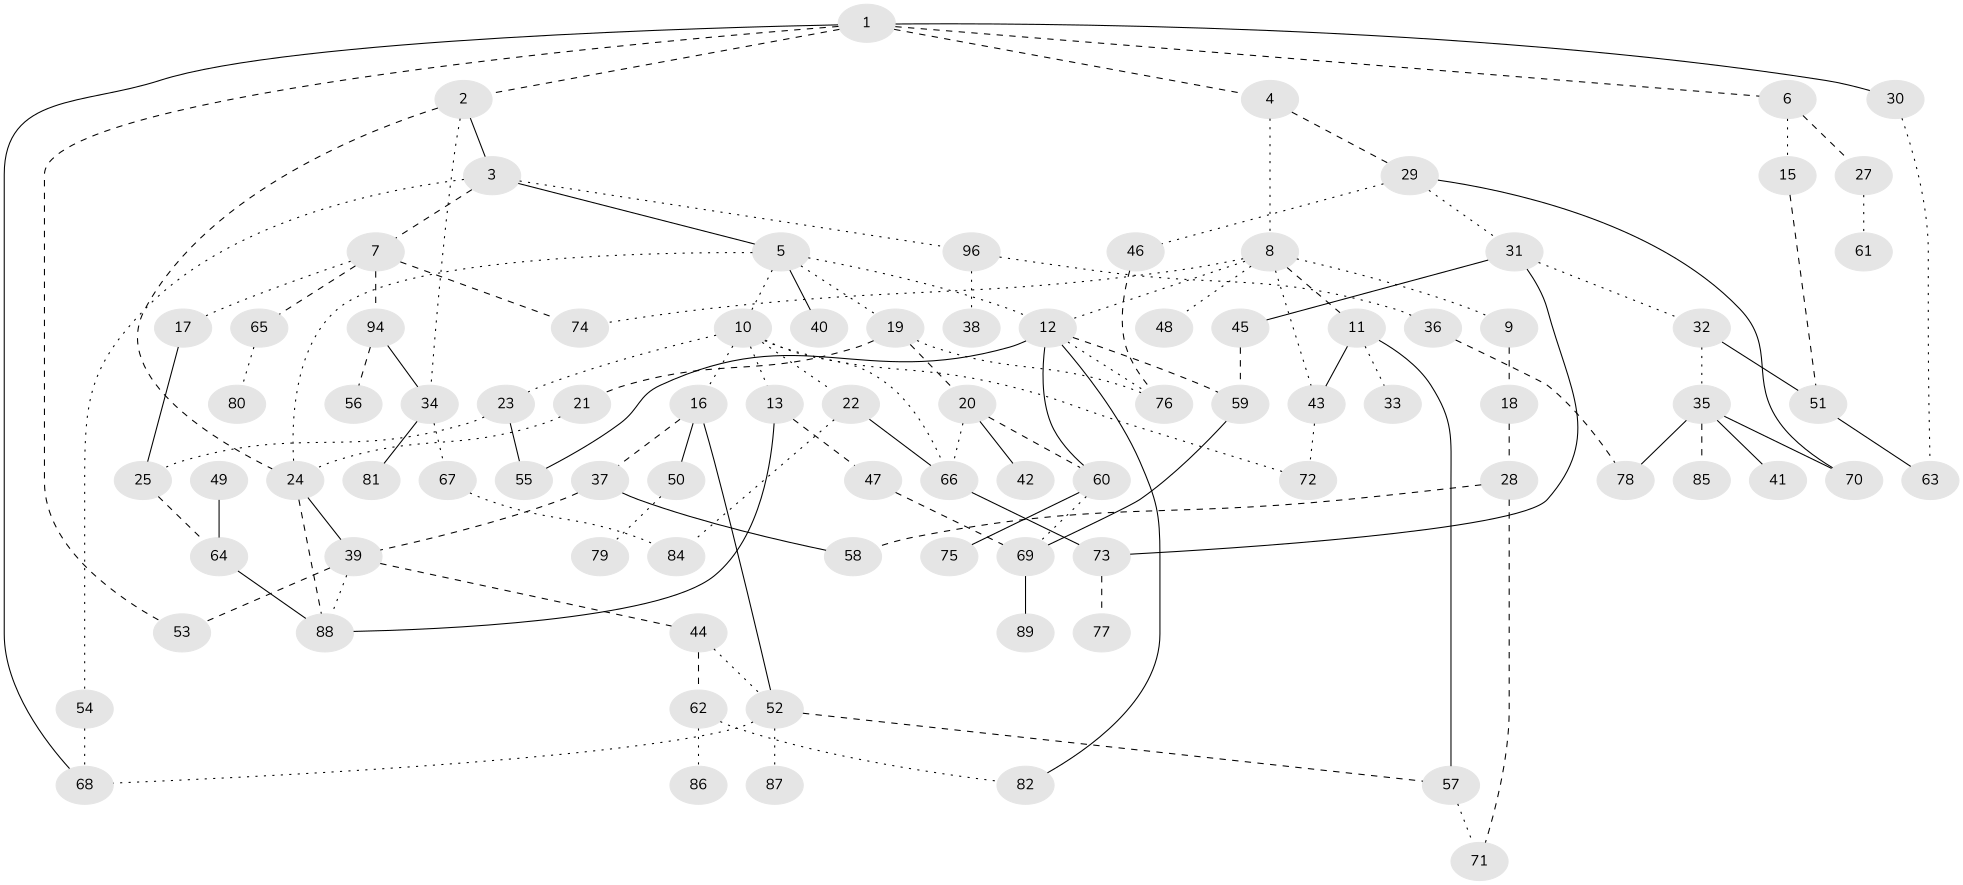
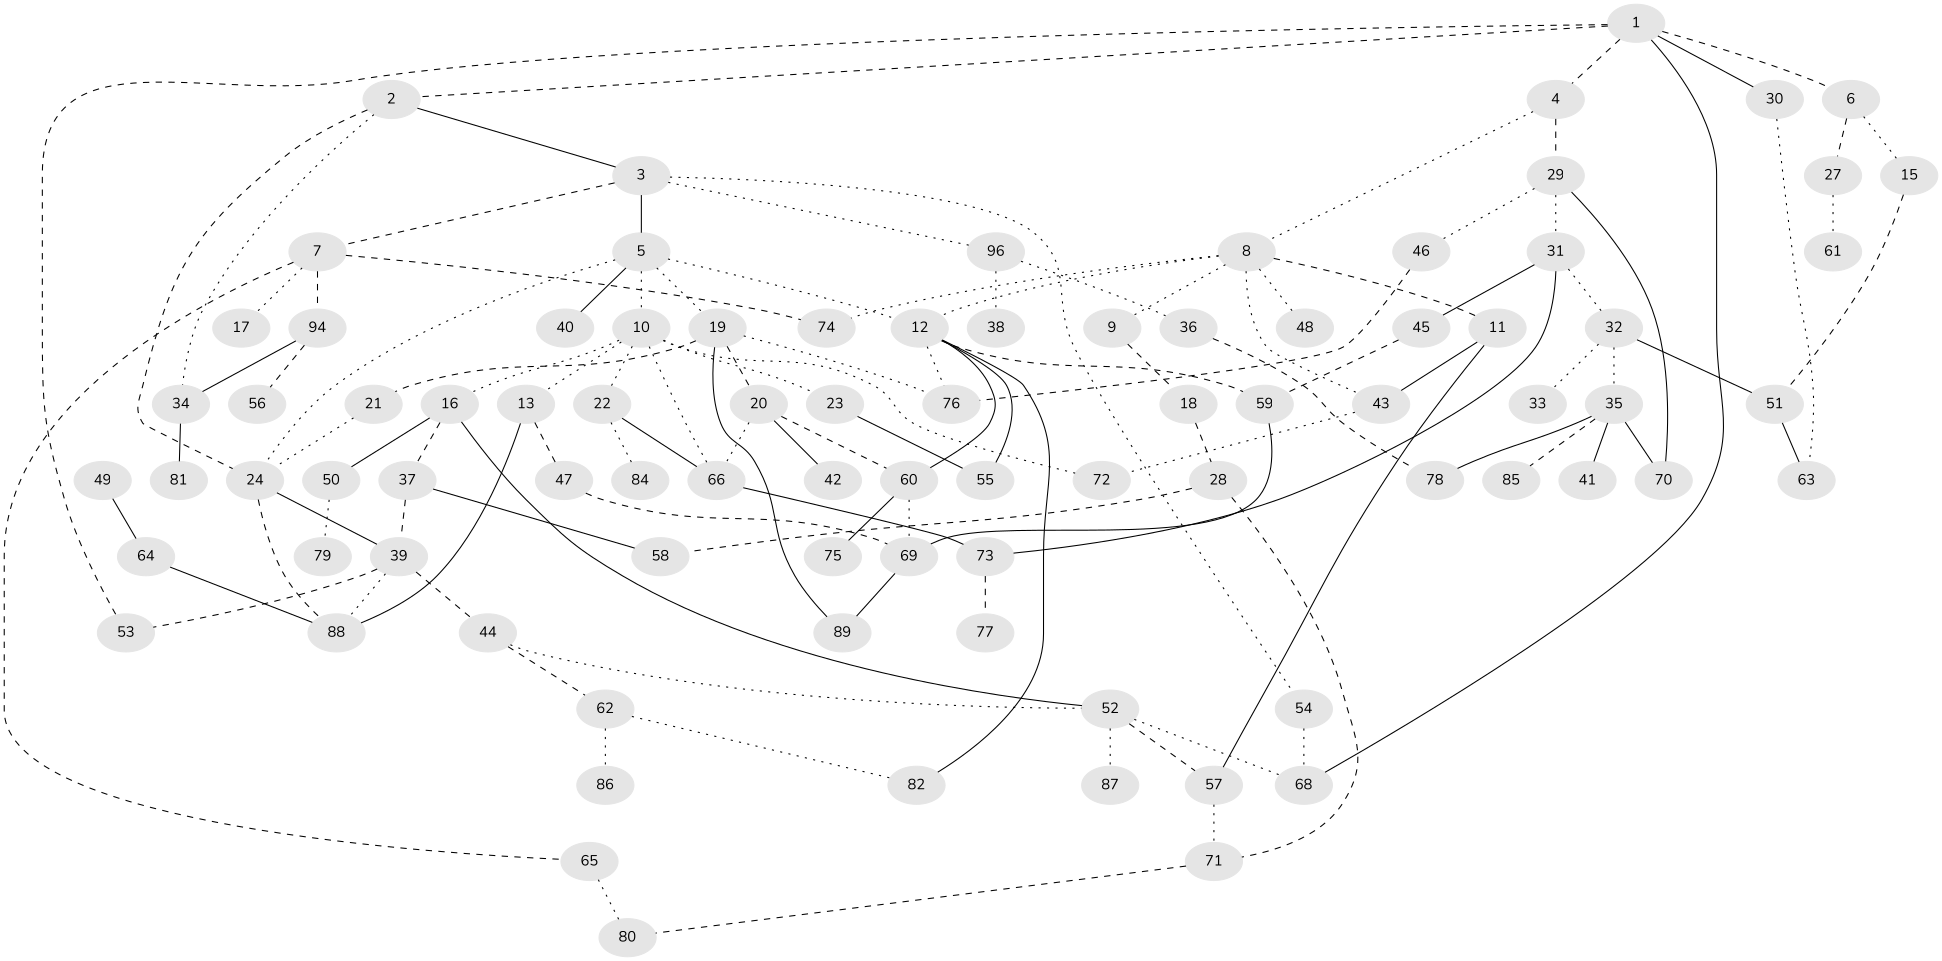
edge "11" -- "33": now "32" -- "33"
node "25": removed
node "67": removed
edge "19" -- "89": added
edge "71" -- "80": added
